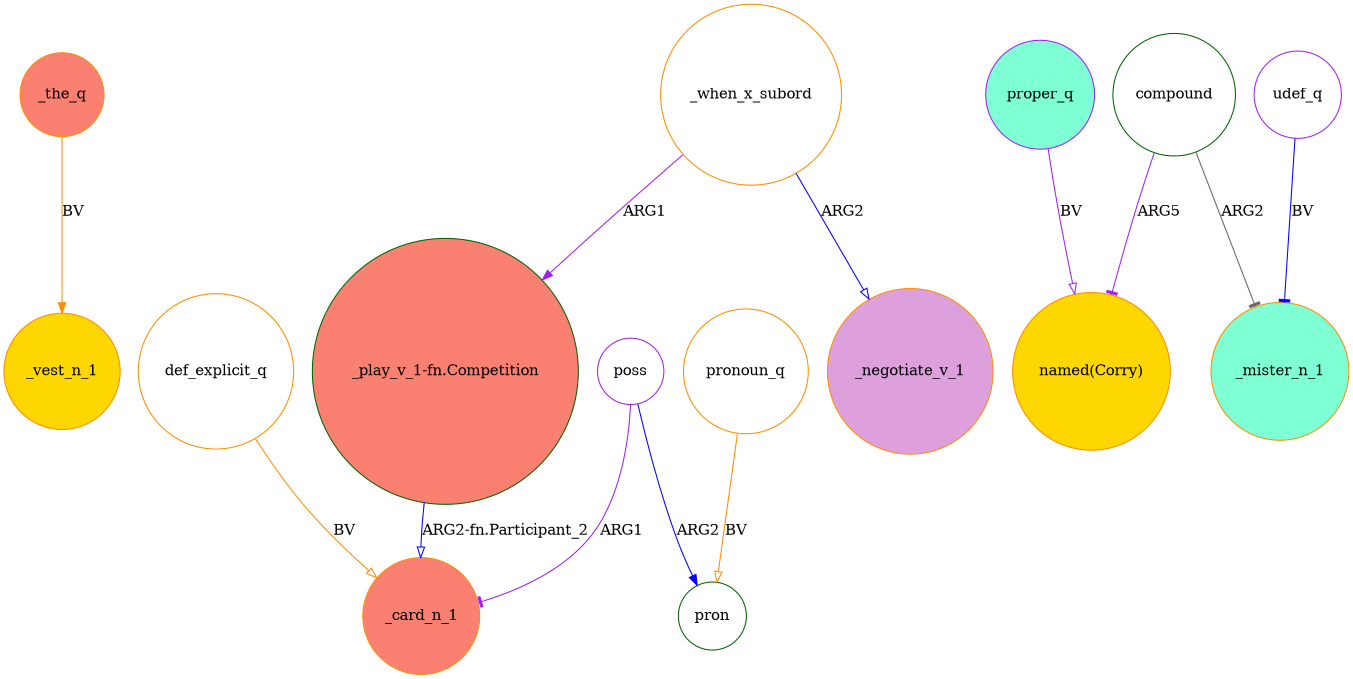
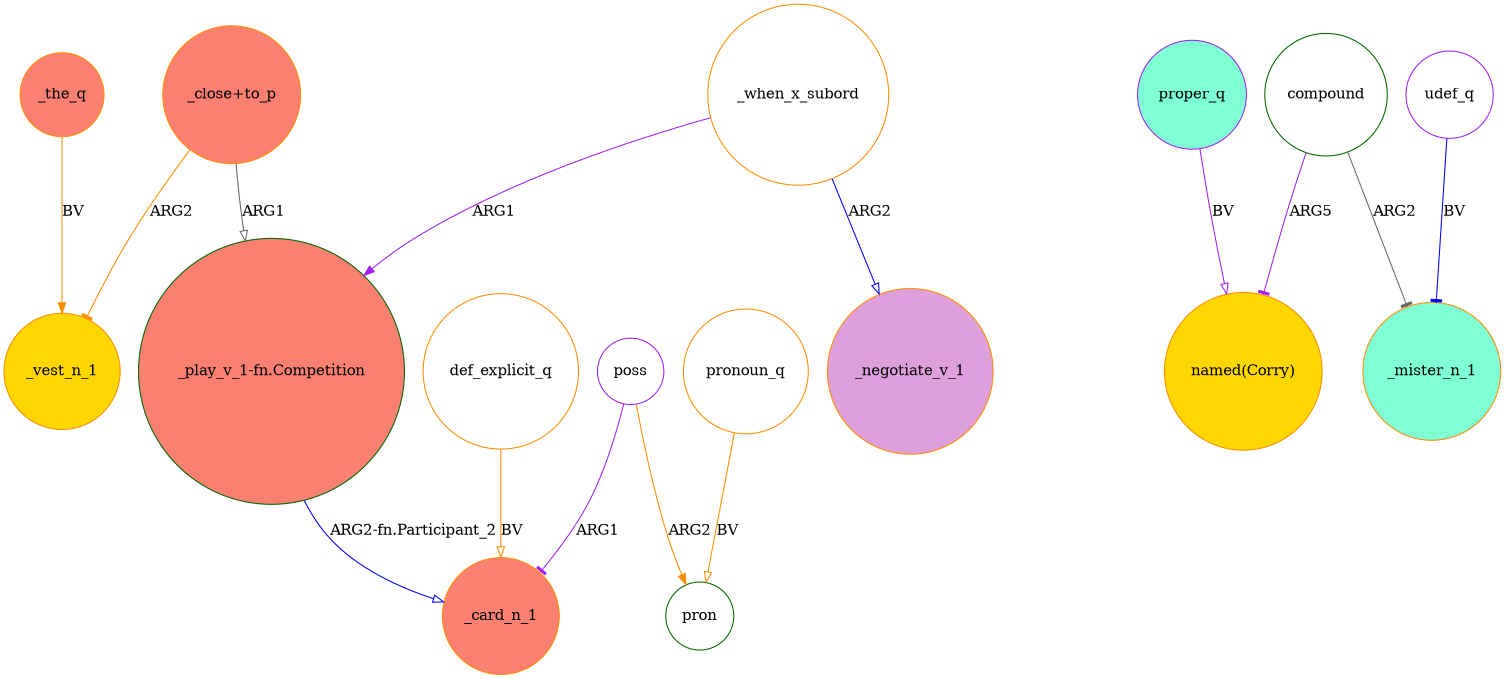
node "_close+to_p": added
edge "poss" -> "pron": color blue -> darkorange
